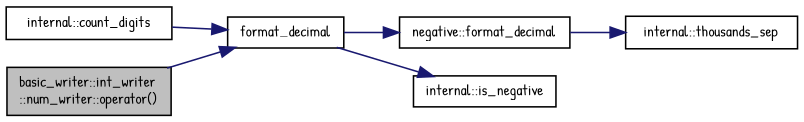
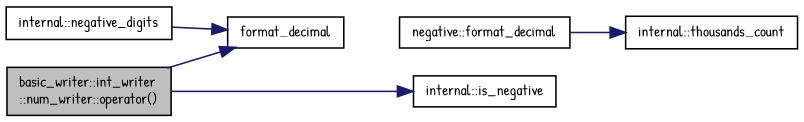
node "internal::count_digits": label "internal::count_digits" -> "internal::negative_digits"
edge "format_decimal" -> "negative::format_decimal": removed
node "internal::thousands_sep": label "internal::thousands_sep" -> "internal::thousands_count"
edge "format_decimal" -> "internal::is_negative": now "basic_writer::int_writer ::num_writer::operator()" -> "internal::is_negative"
